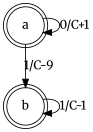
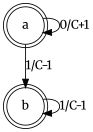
edge "a" -> "b": label "1/C-9" -> "1/C-1"
